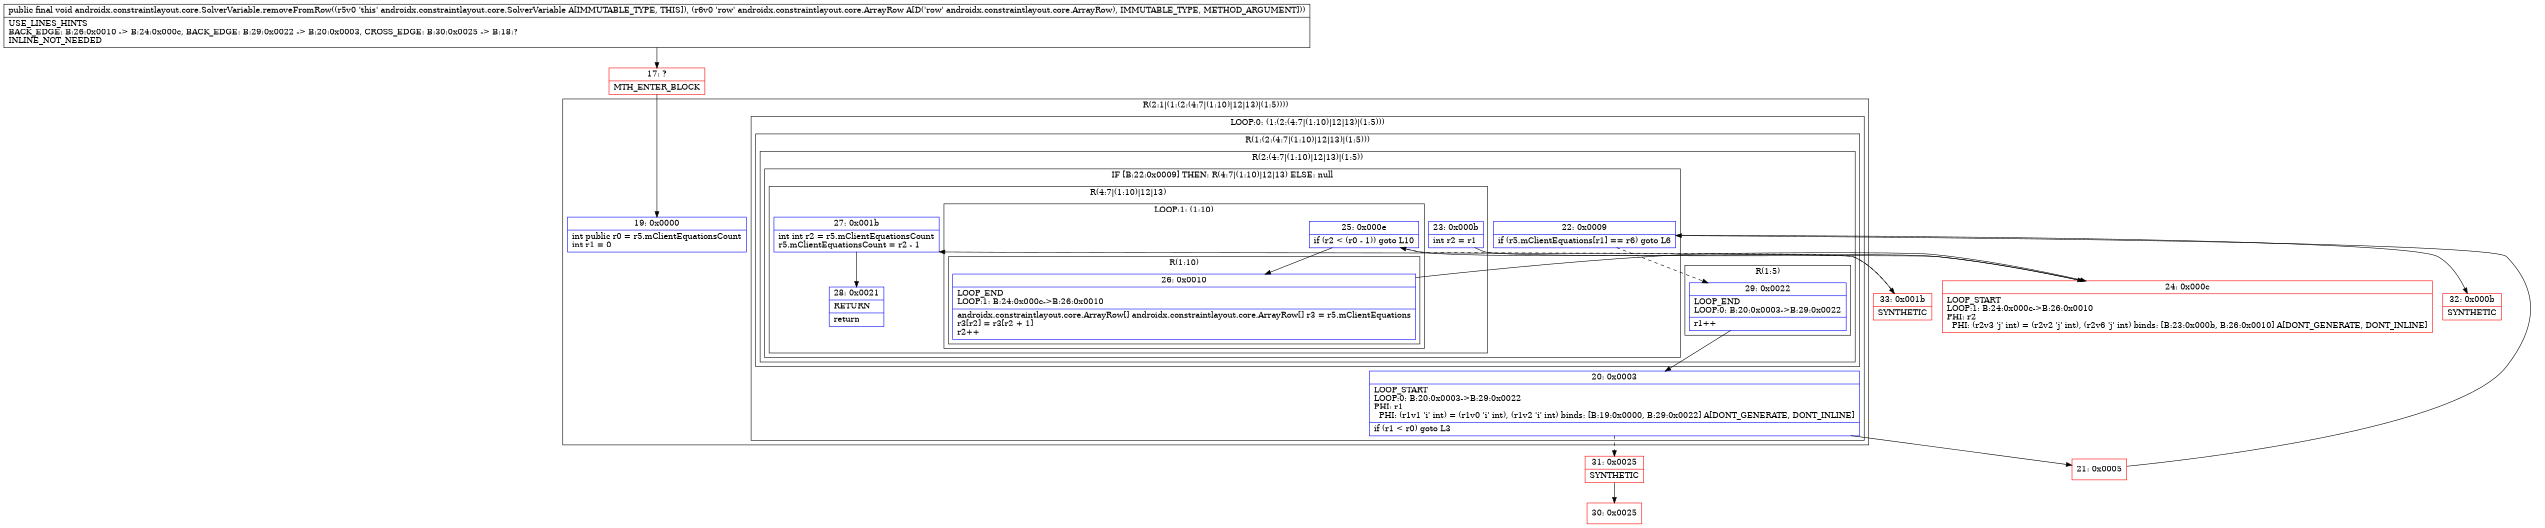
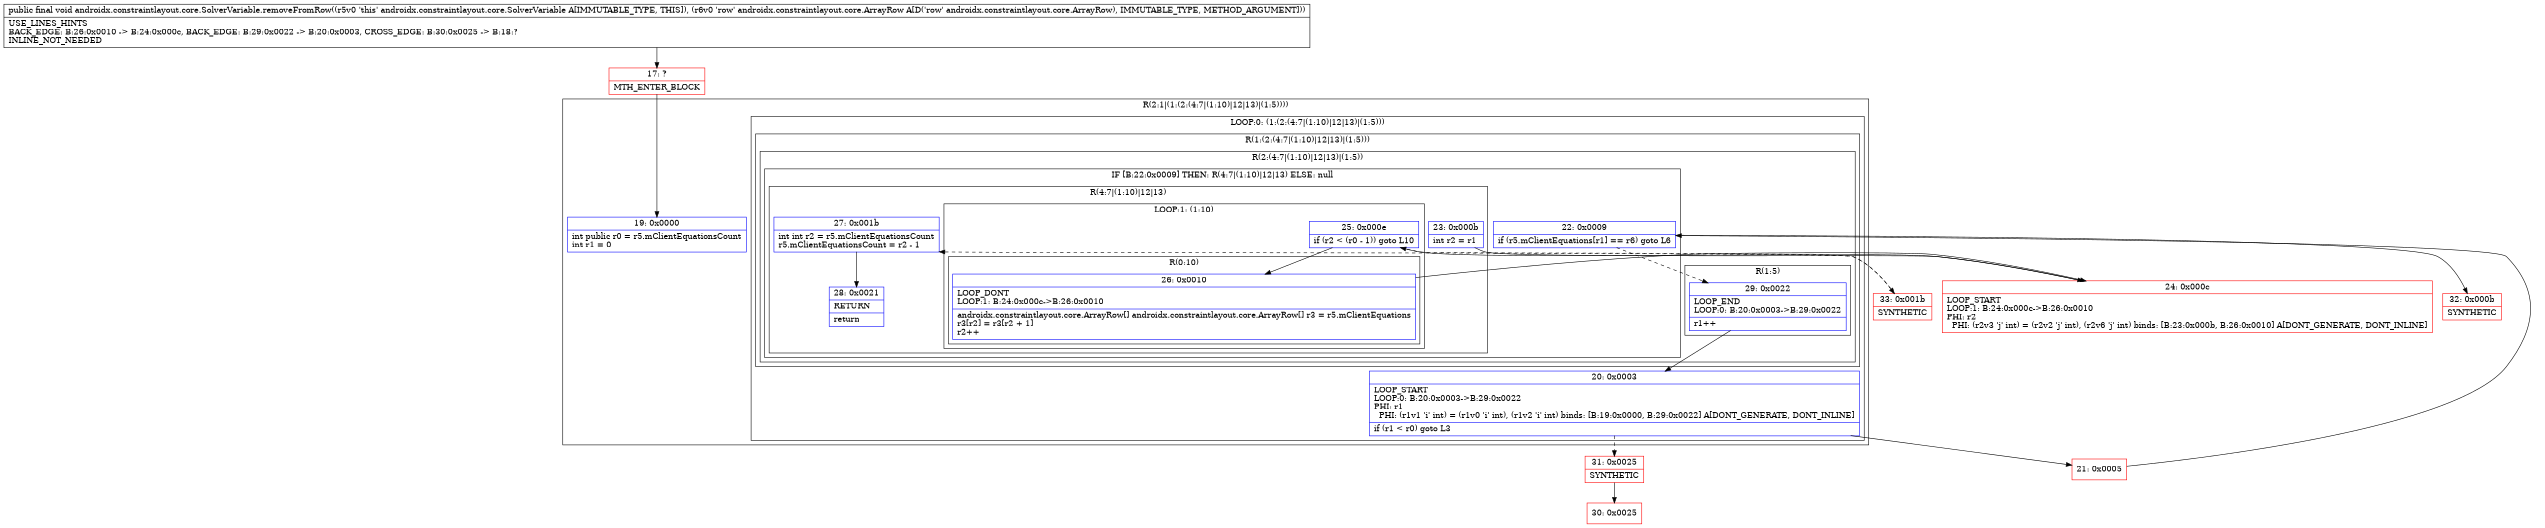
edge "33: 0x001b" -> "27: 0x001b": style solid -> dashed
cluster "R(1:10)": label "R(1:10)" -> "R(0:10)"
node "26: 0x0010": text "LOOP_END" -> "LOOP_DONT"
